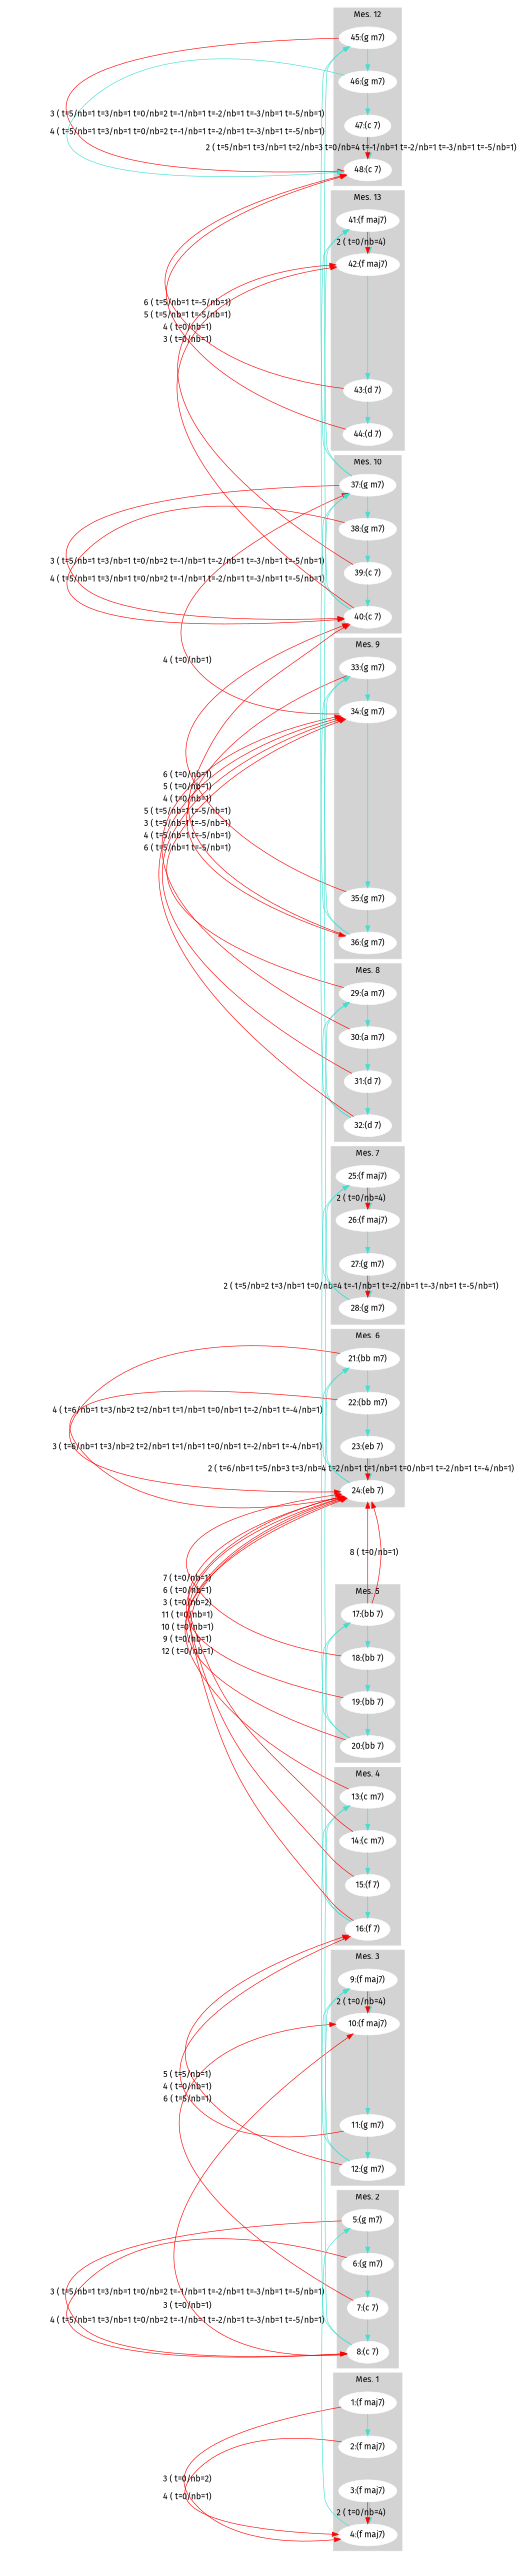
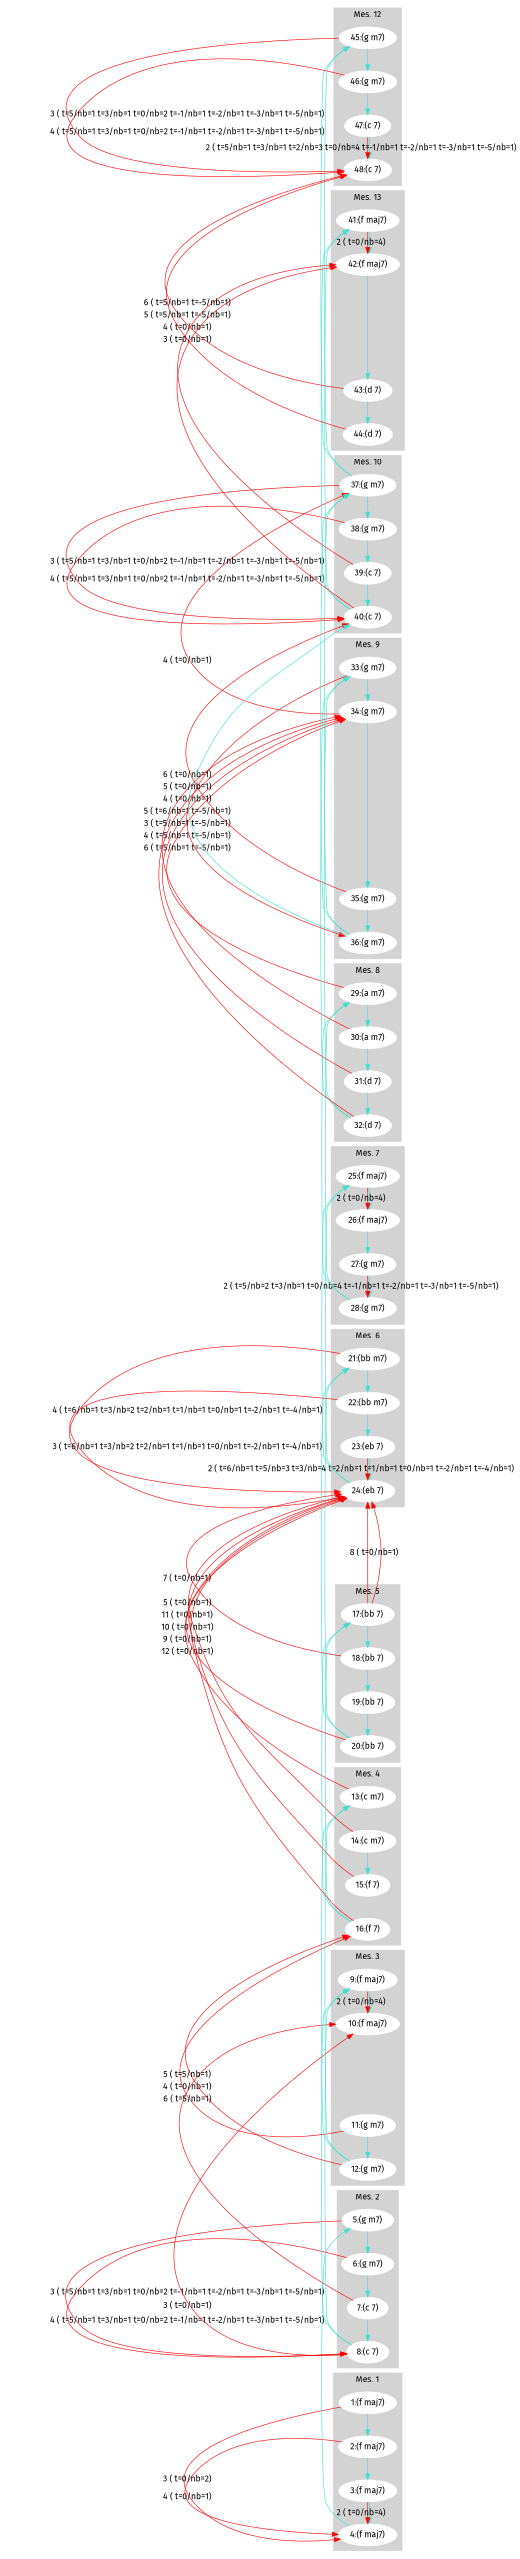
edge "46:(g m7)" -> "48:(c 7)": color turquoise -> red
edge "36:(g m7)" -> "40:(c 7)": color red -> turquoise
edge "30:(a m7)" -> "34:(g m7)": label "5 ( t=5/nb=1 t=-5/nb=1)" -> "5 ( t=6/nb=1 t=-5/nb=1)"
edge "20:(bb 7)" -> "24:(eb 7)": label "3 ( t=0/nb=2)" -> "5 ( t=0/nb=1)"
edge "19:(bb 7)" -> "24:(eb 7)": removed, label "6 ( t=0/nb=1)"
edge "13:(c m7)" -> "14:(c m7)": removed
edge "15:(f 7)" -> "16:(f 7)": removed
edge "10:(f maj7)" -> "11:(g m7)": removed
edge "2:(f maj7)" -> "3:(f maj7)": added
